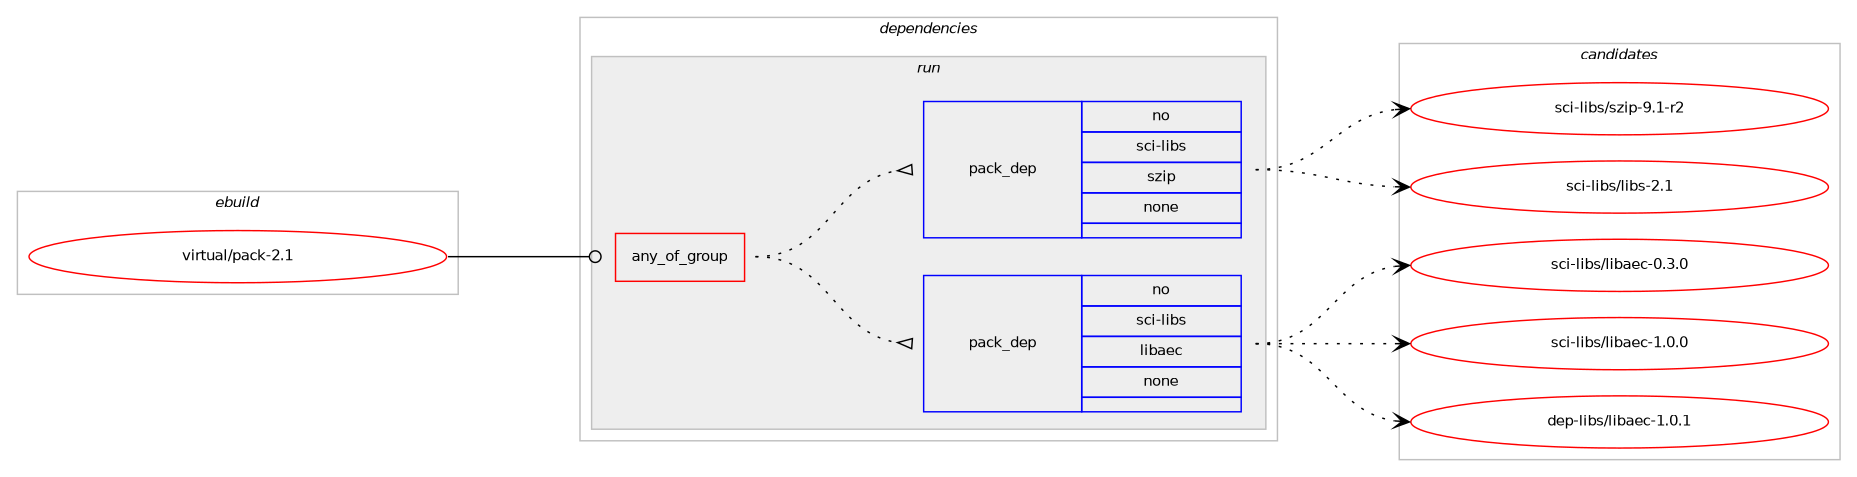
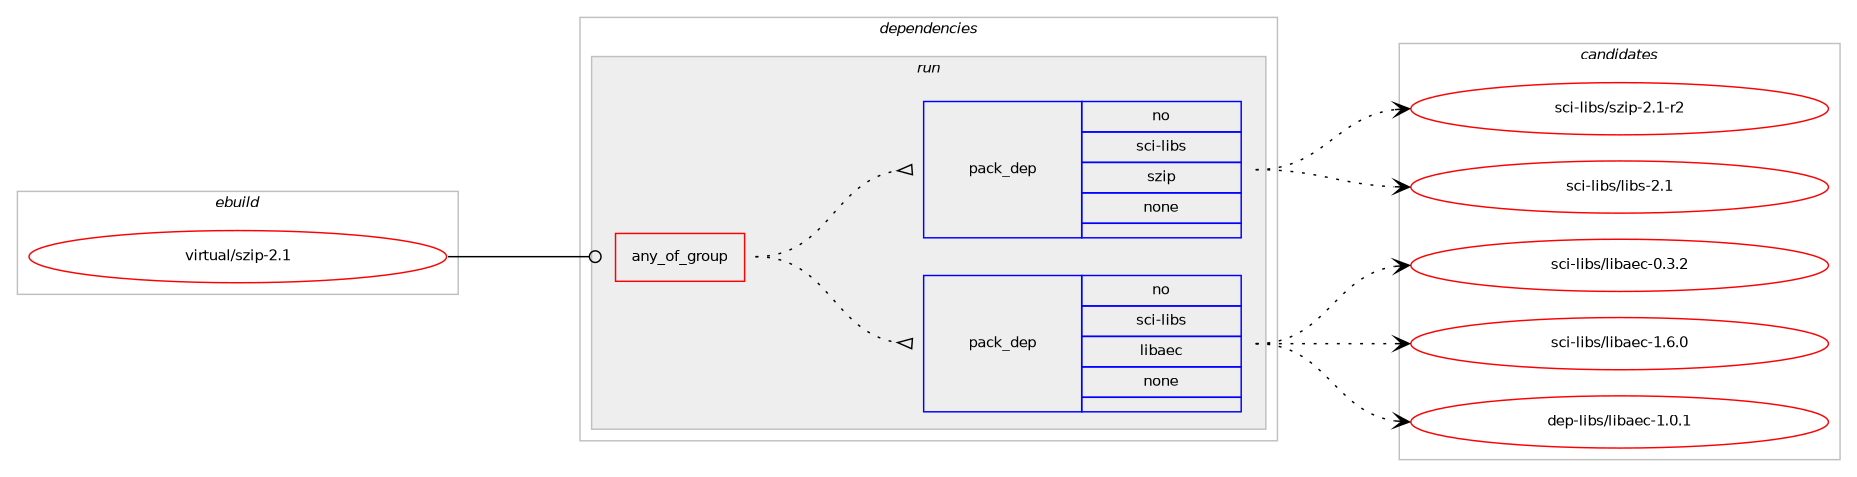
node "sci-libs/szip-9.1-r2": label "sci-libs/szip-9.1-r2" -> "sci-libs/szip-2.1-r2"
node "virtual/pack-2.1": label "virtual/pack-2.1" -> "virtual/szip-2.1"
node "sci-libs/libaec-0.3.0": label "sci-libs/libaec-0.3.0" -> "sci-libs/libaec-0.3.2"
node "sci-libs/libaec-1.0.0": label "sci-libs/libaec-1.0.0" -> "sci-libs/libaec-1.6.0"
